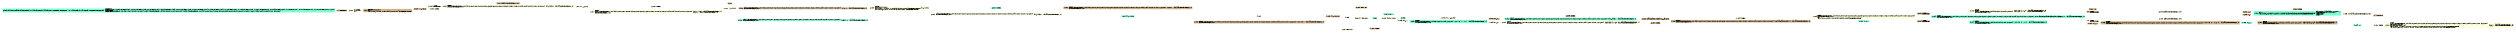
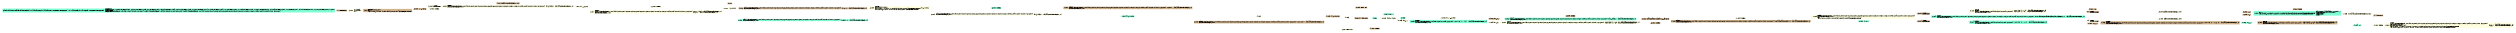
node "98: 0x0056": fillcolor lightyellow -> tan
